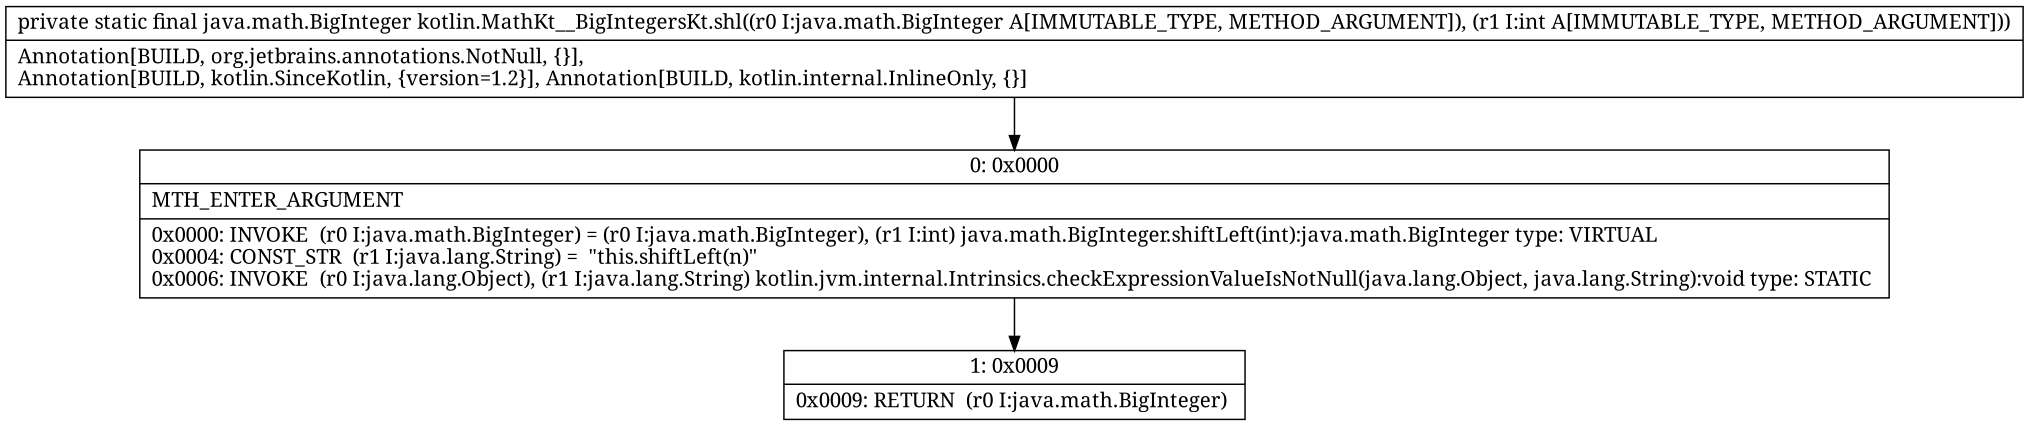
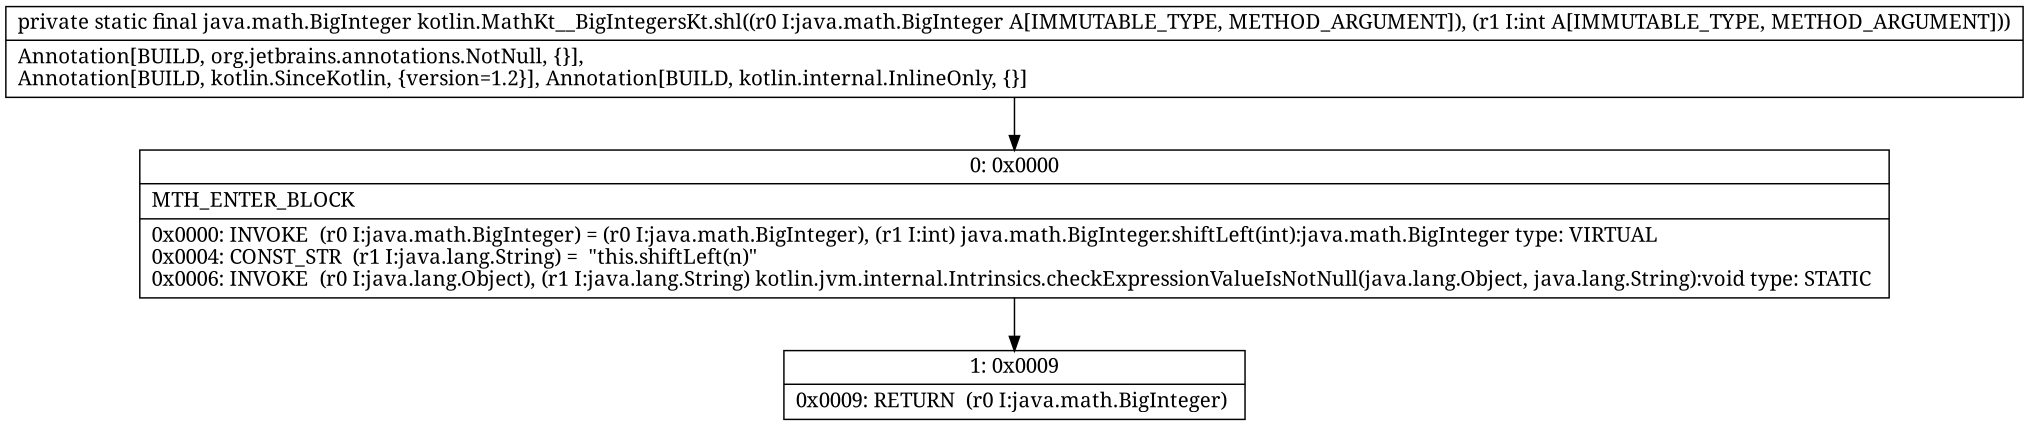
node "0: 0x0000": text "MTH_ENTER_ARGUMENT" -> "MTH_ENTER_BLOCK"
